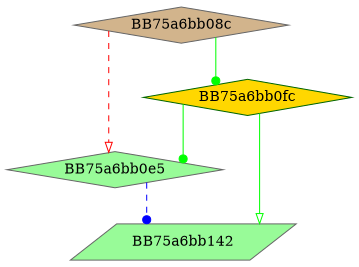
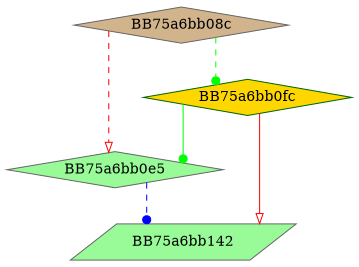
edge "BB75a6bb08c" -> "BB75a6bb0fc": style solid -> dashed
edge "BB75a6bb0fc" -> "BB75a6bb142": color green -> red
